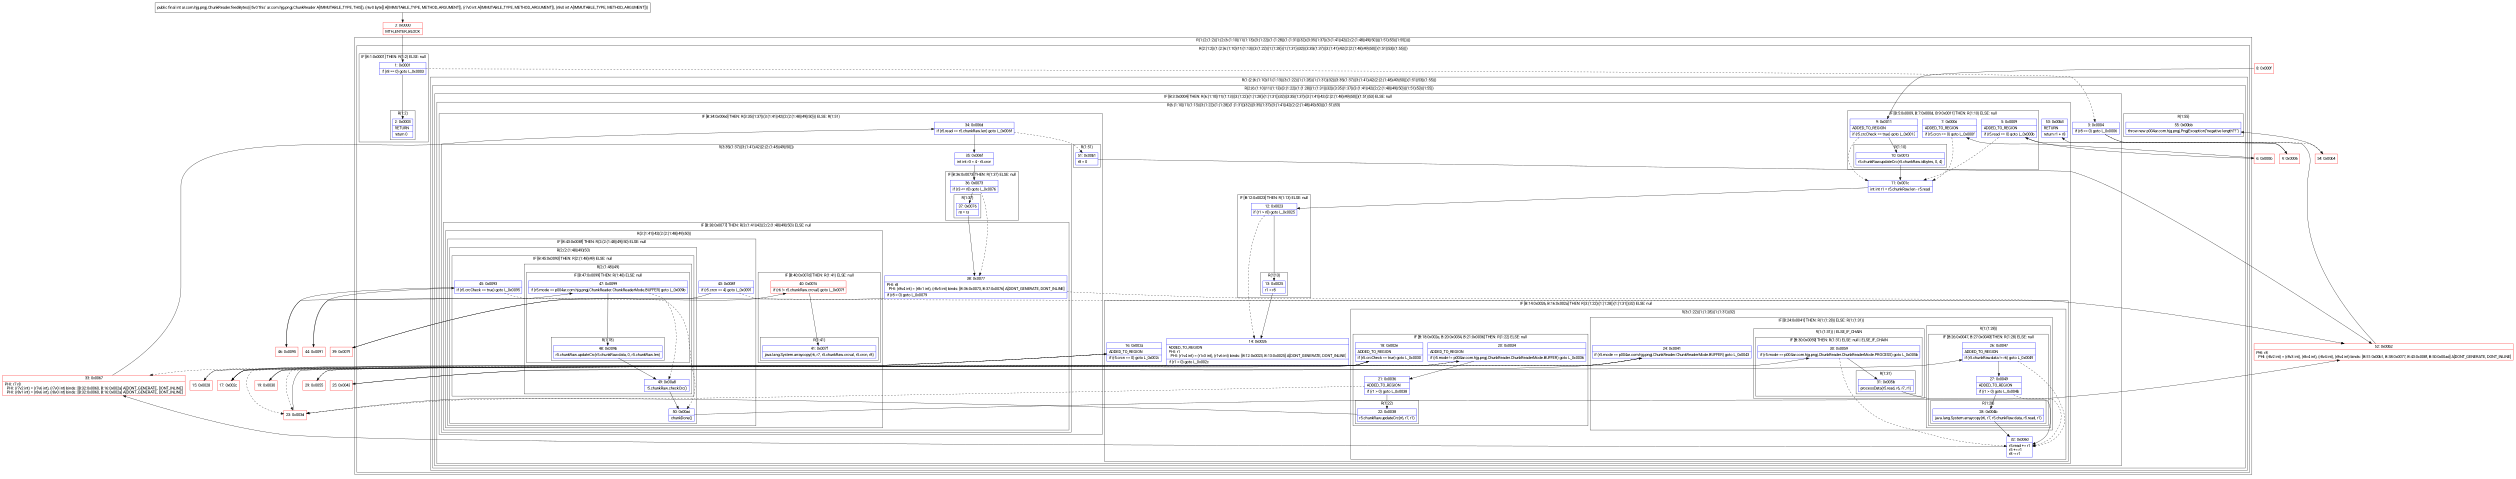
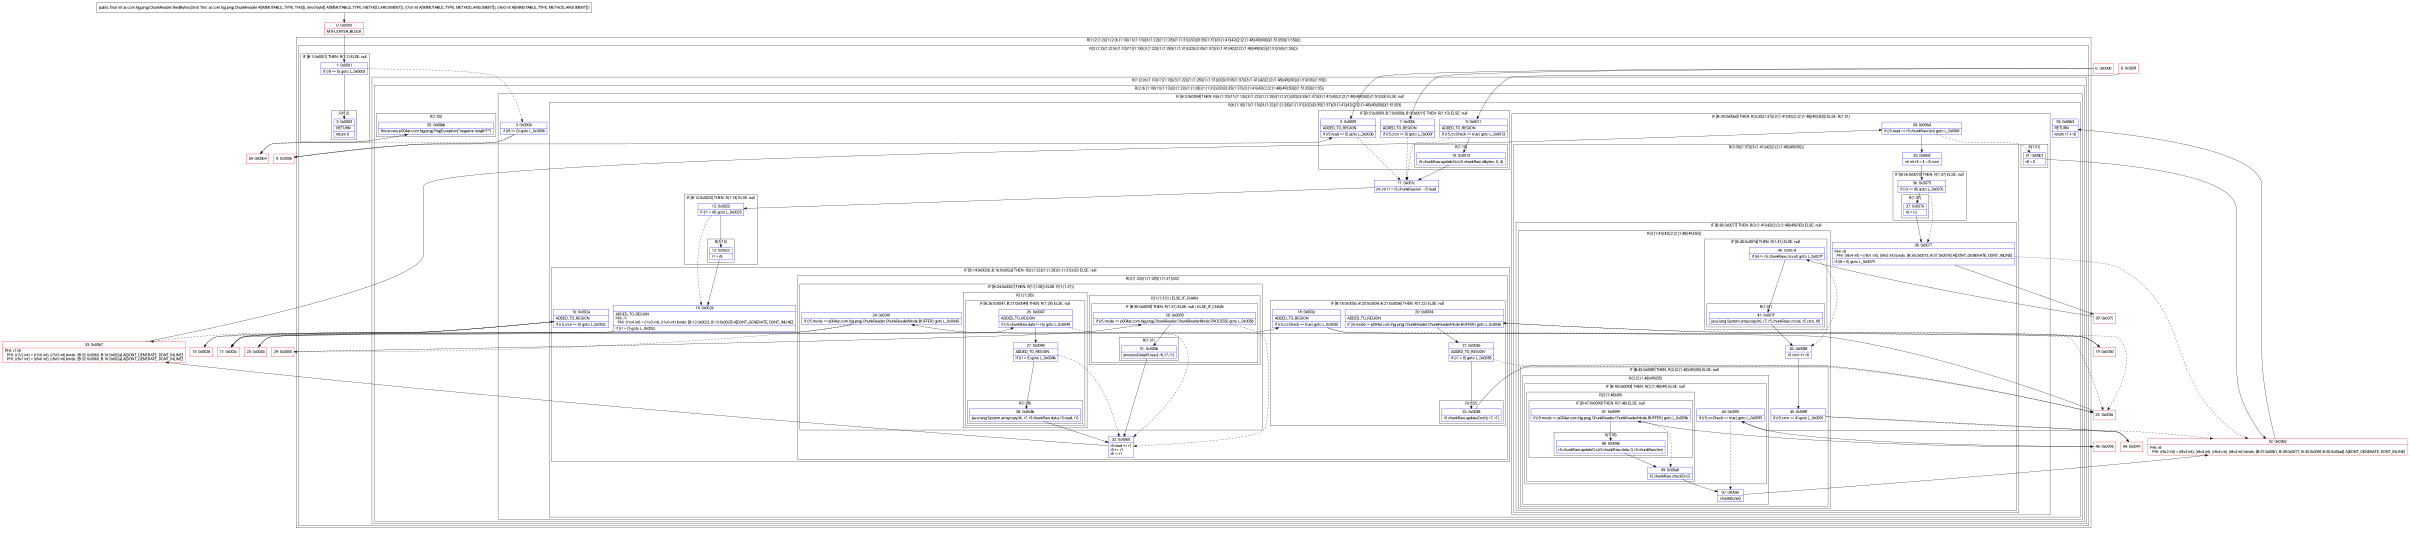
edge "5: 0x0009" -> "6: 0x000b": reversed
node "40: 0x007d": color red -> blue
node "42: 0x0088": added
